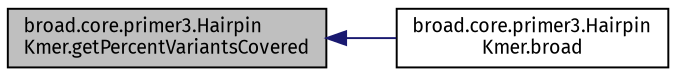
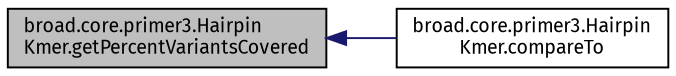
node "broad.core.primer3.Hairpin Kmer.broad": label "broad.core.primer3.Hairpin Kmer.broad" -> "broad.core.primer3.Hairpin Kmer.compareTo"
